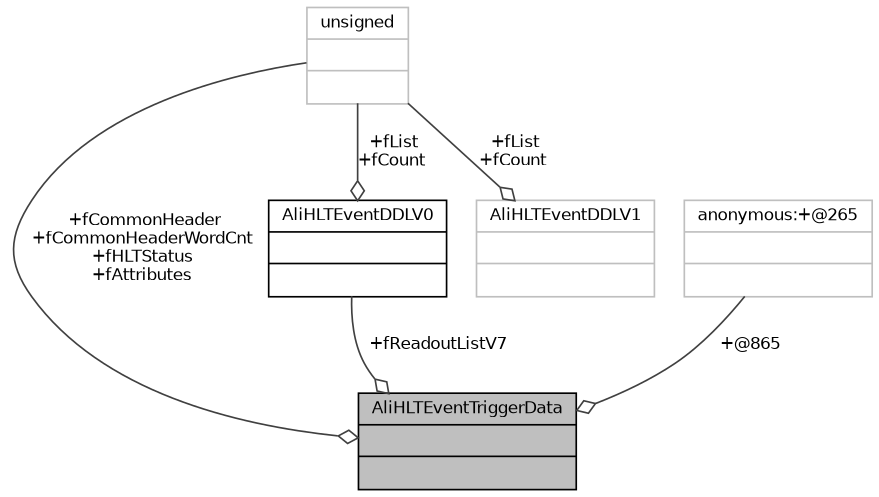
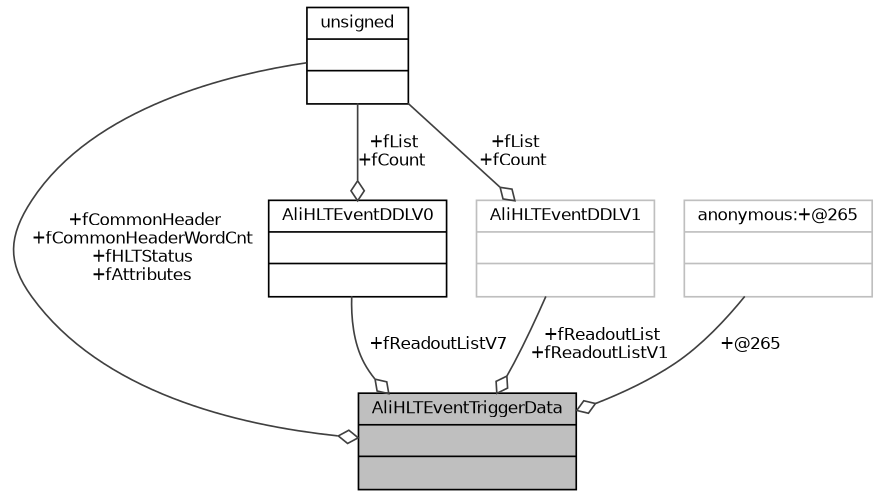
node "unsigned": color grey75 -> black
edge "AliHLTEventDDLV1" -> "AliHLTEventTriggerData": added, label "+fReadoutList +fReadoutListV1"
edge "anonymous:+@265" -> "AliHLTEventTriggerData": label " +@865" -> " +@265"
